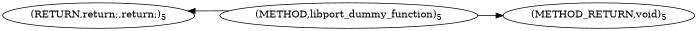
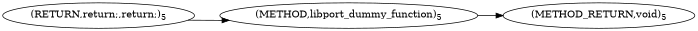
edge "(METHOD,libport_dummy_function)" -> "(RETURN,return;,return;)": reversed
